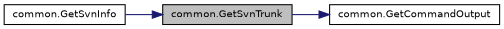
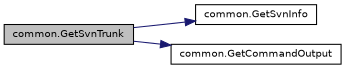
edge "common.GetSvnInfo" -> "common.GetSvnTrunk": reversed
